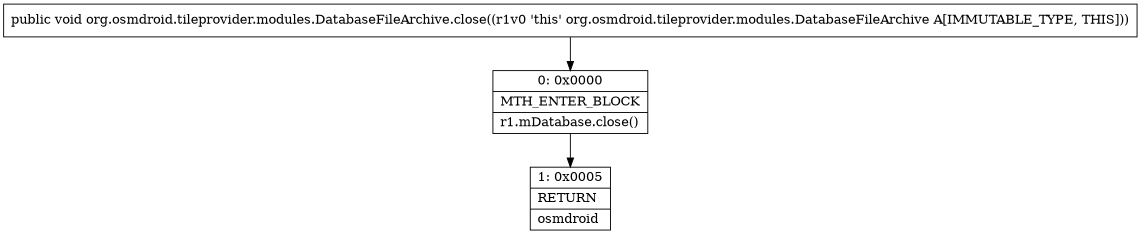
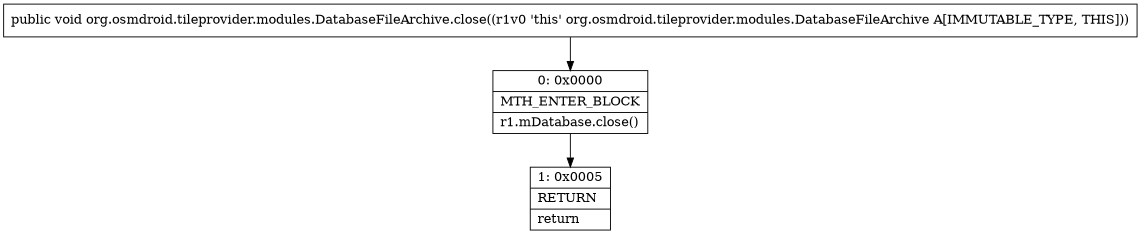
node "1: 0x0005": text "osmdroid" -> "return"
